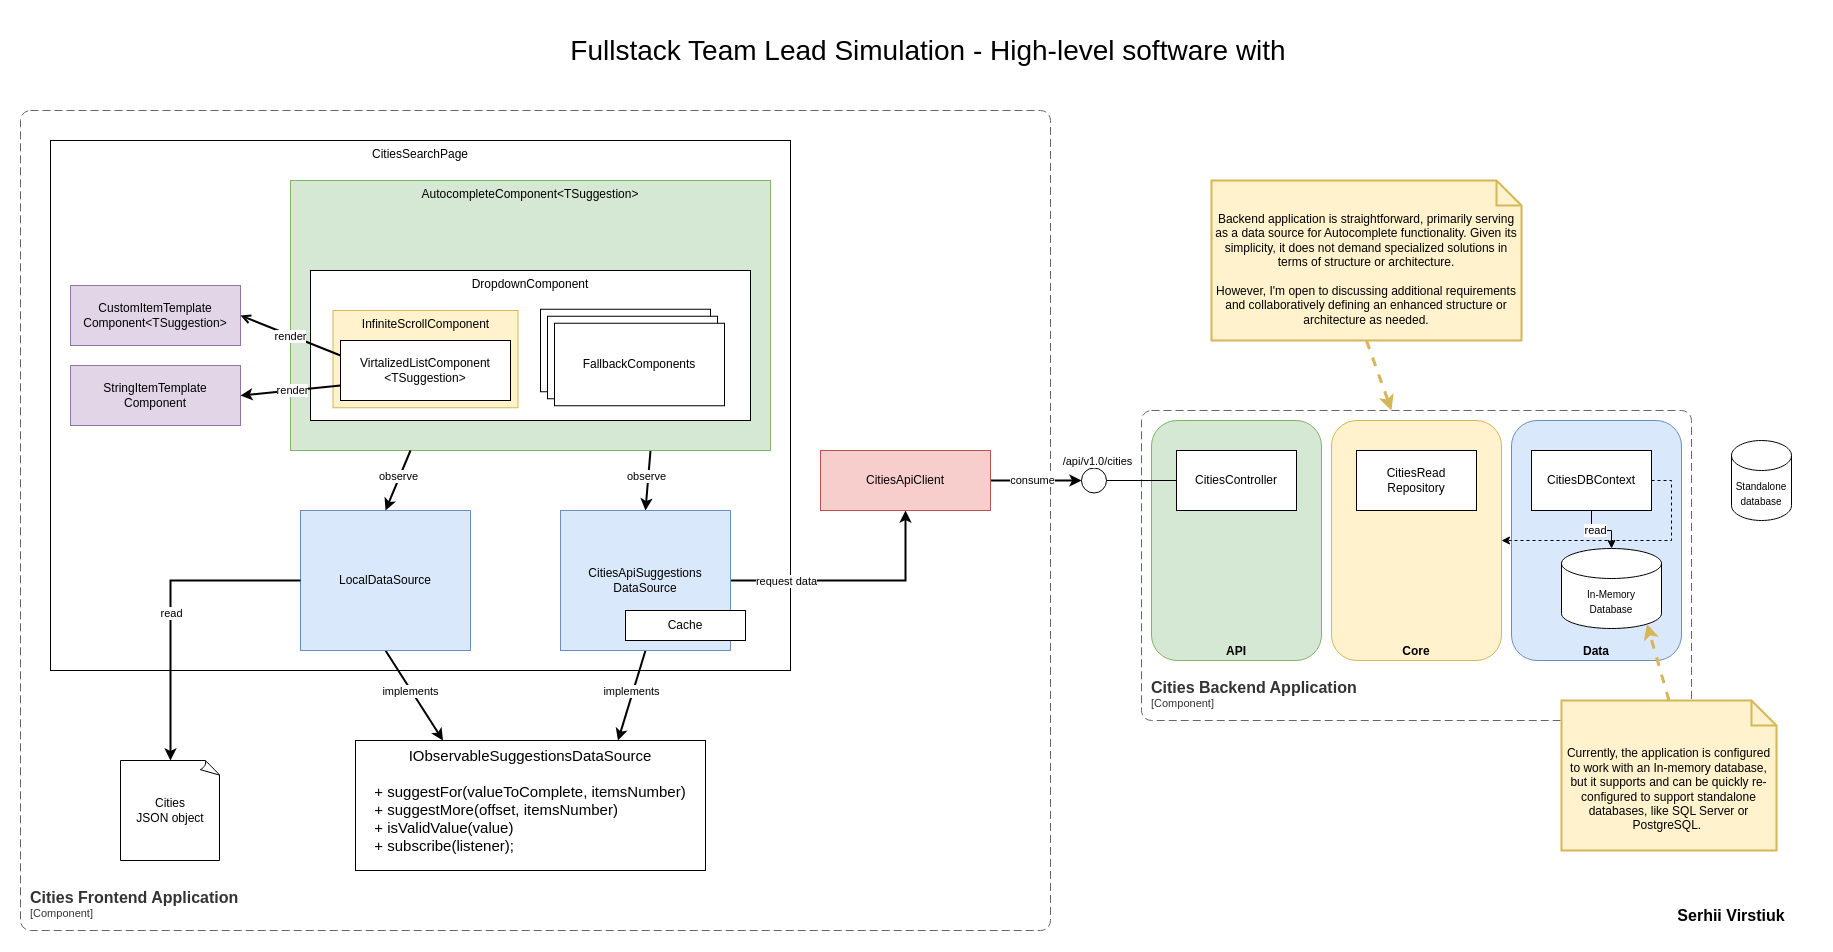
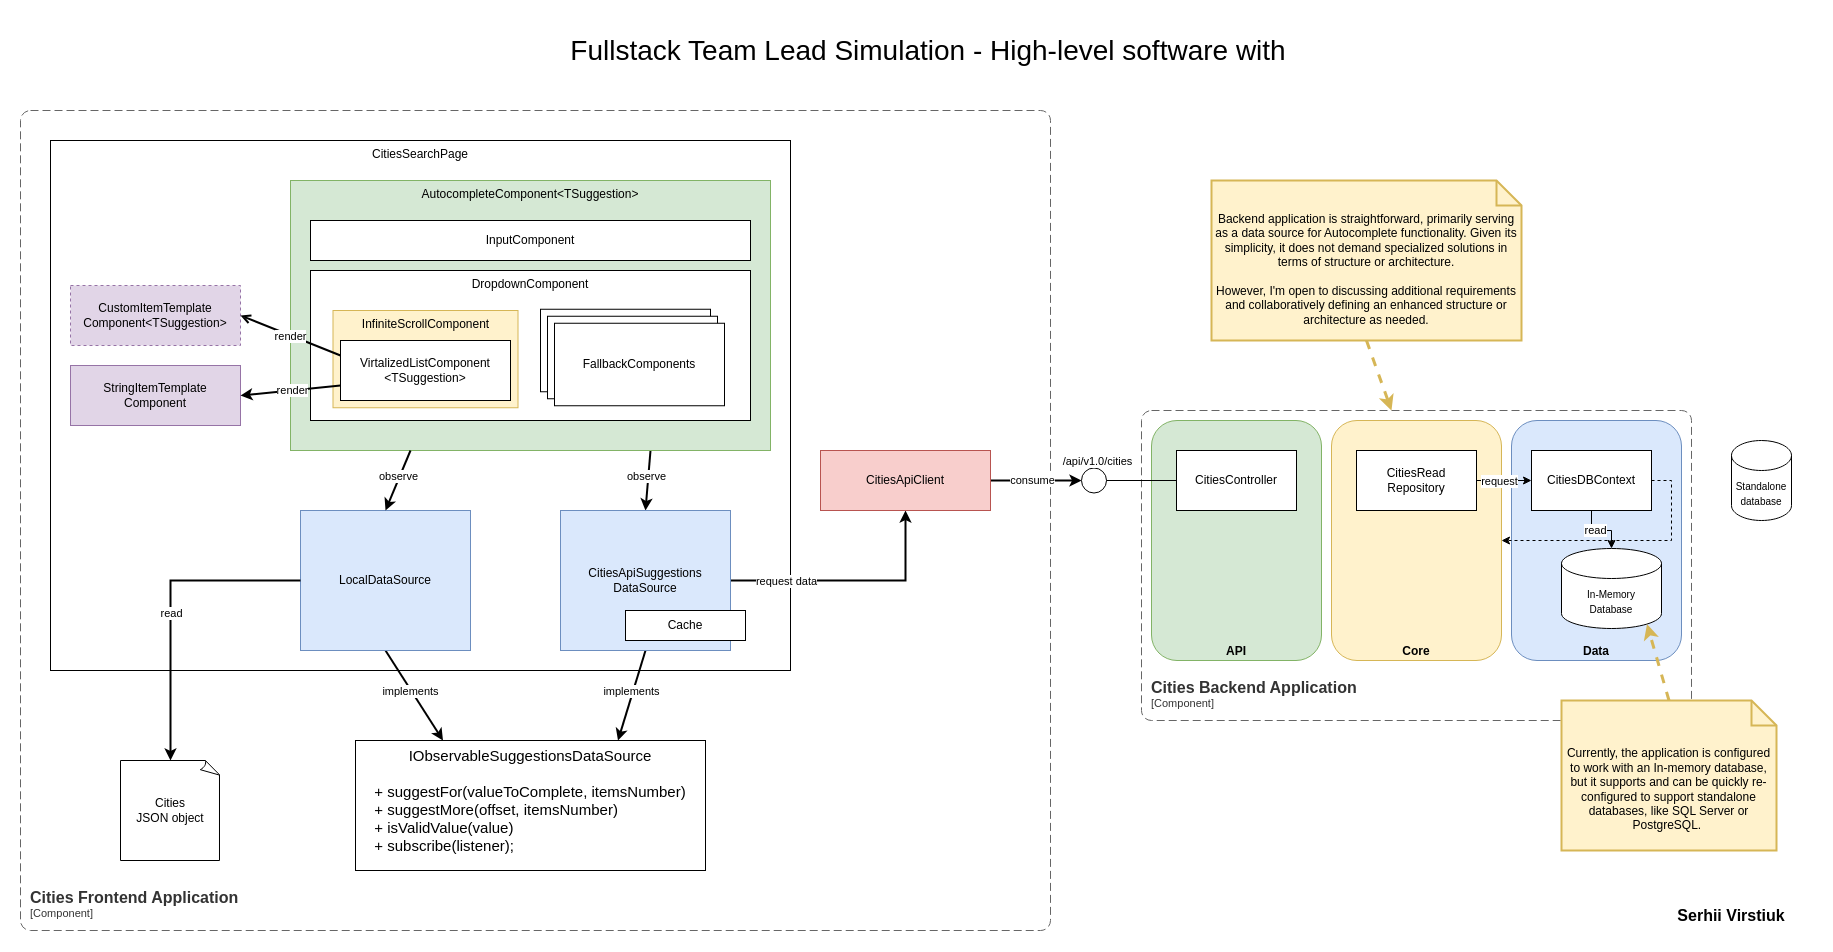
node "InputComponent": added
node "CustomItemTemplate Component<TSuggestion>": style solid -> dashed
edge "CitiesRead Repository" -> "CitiesDBContext": added, label "request"
